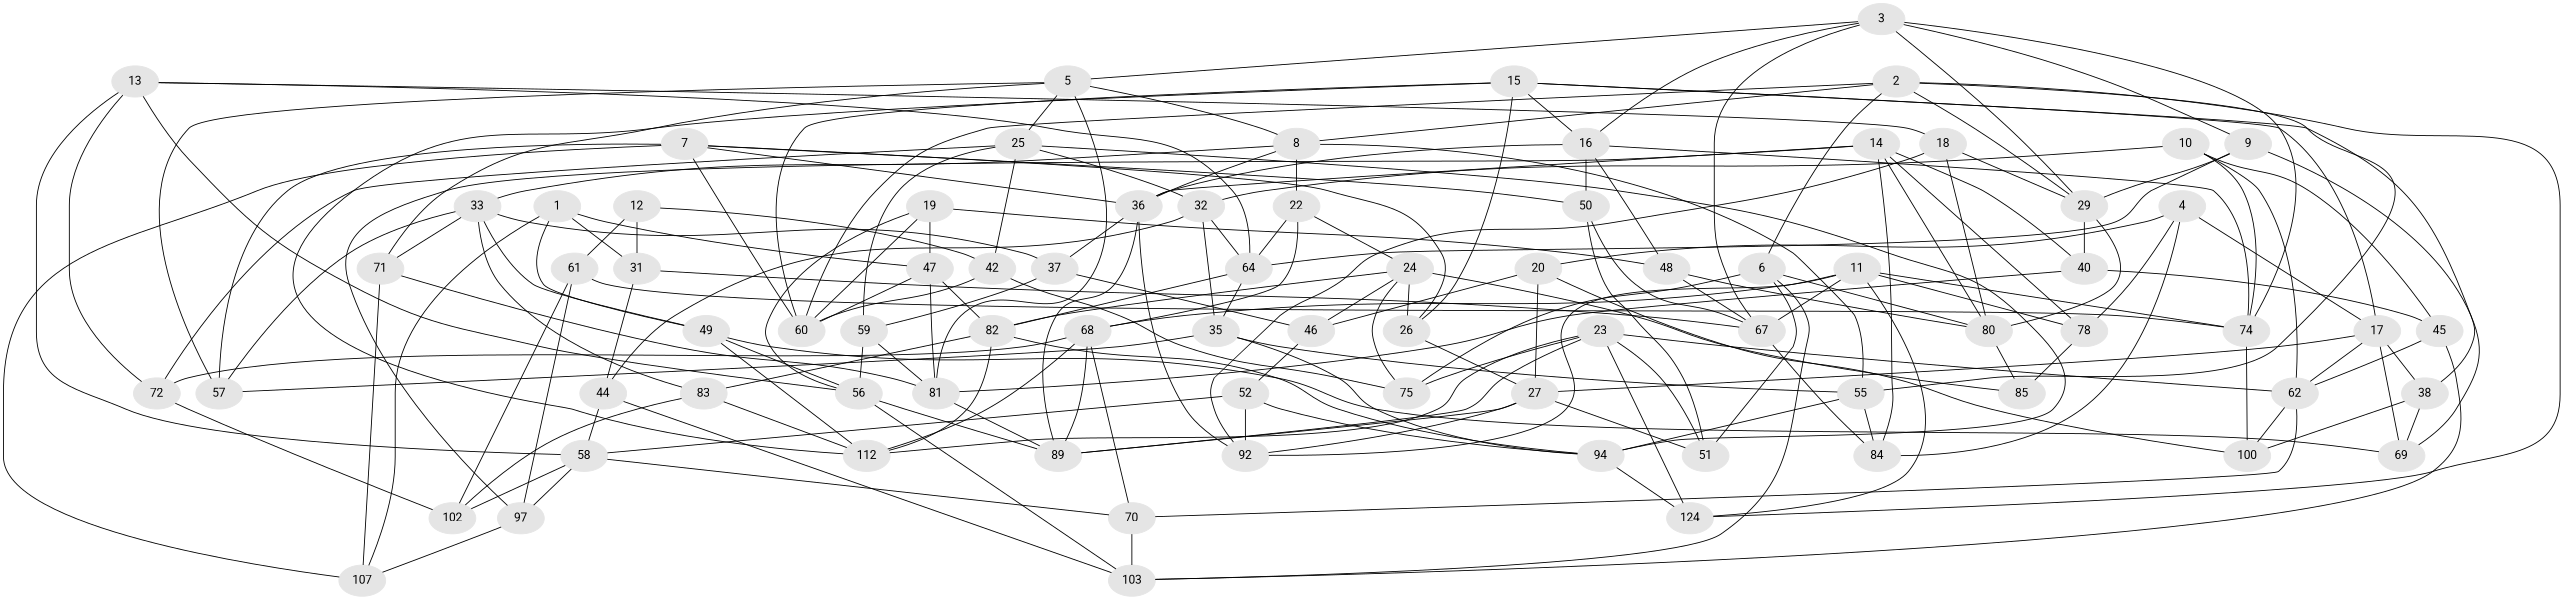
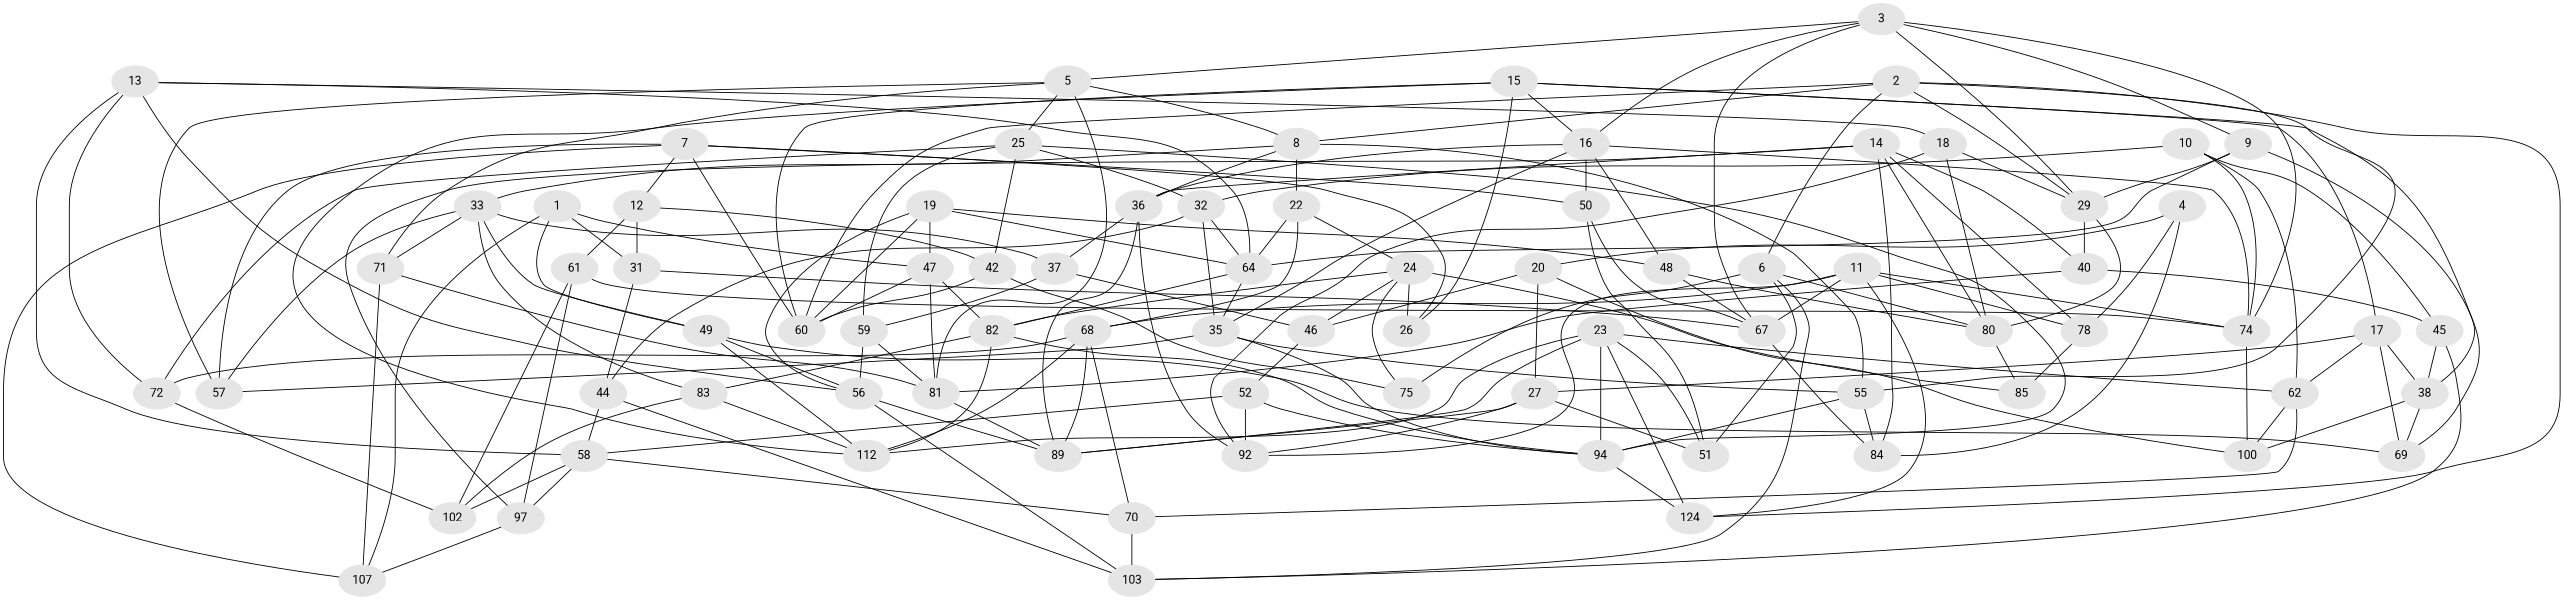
edge "7" -- "36": now "7" -- "12"
edge "16" -- "35": added
edge "19" -- "64": added
edge "4" -- "17": removed
edge "23" -- "75": now "23" -- "94"
edge "26" -- "27": removed
edge "45" -- "62": now "45" -- "38"
